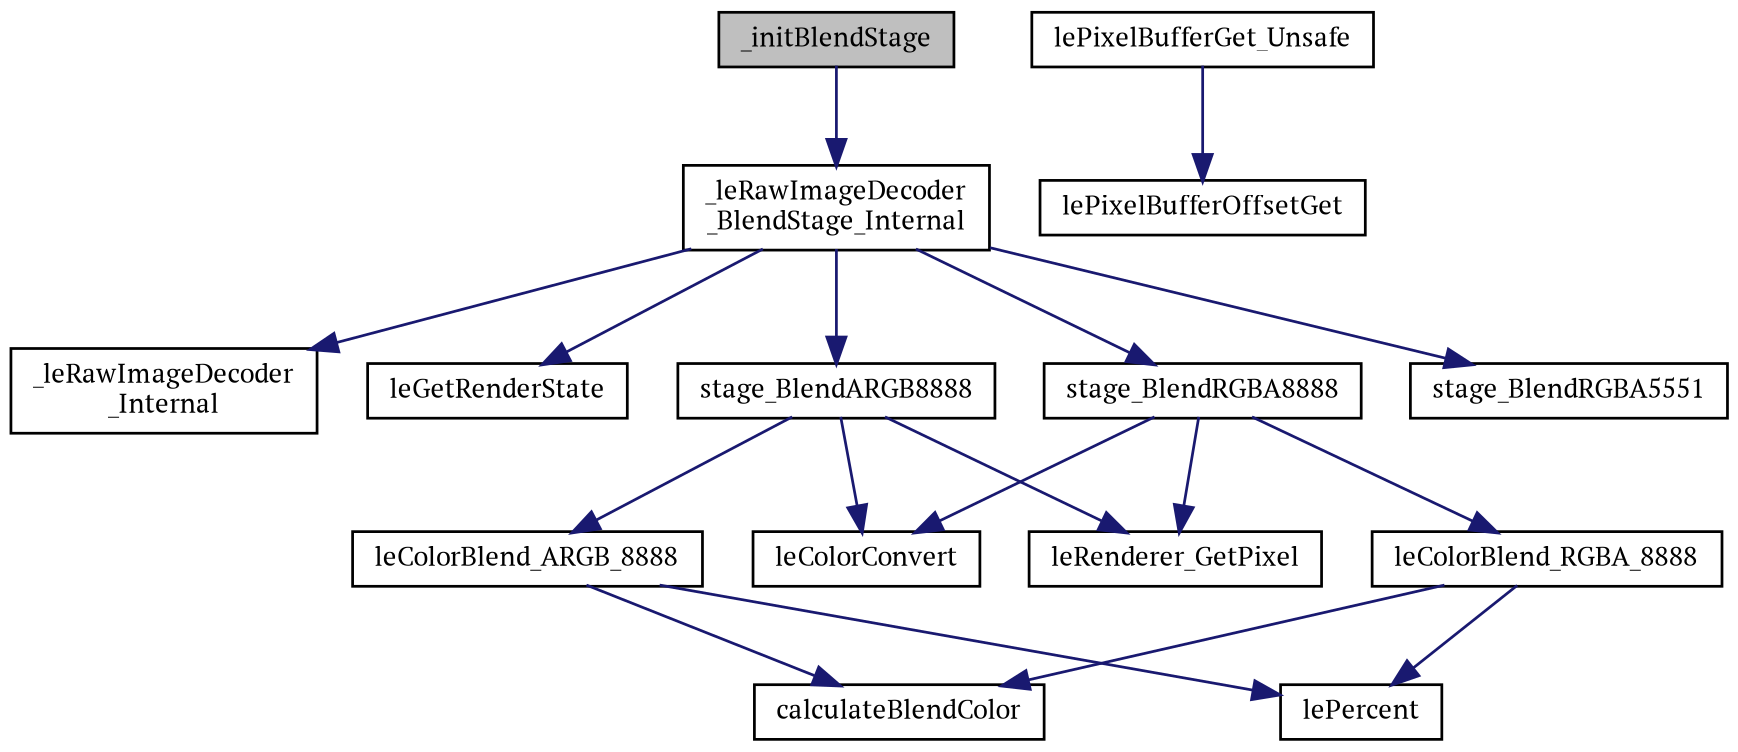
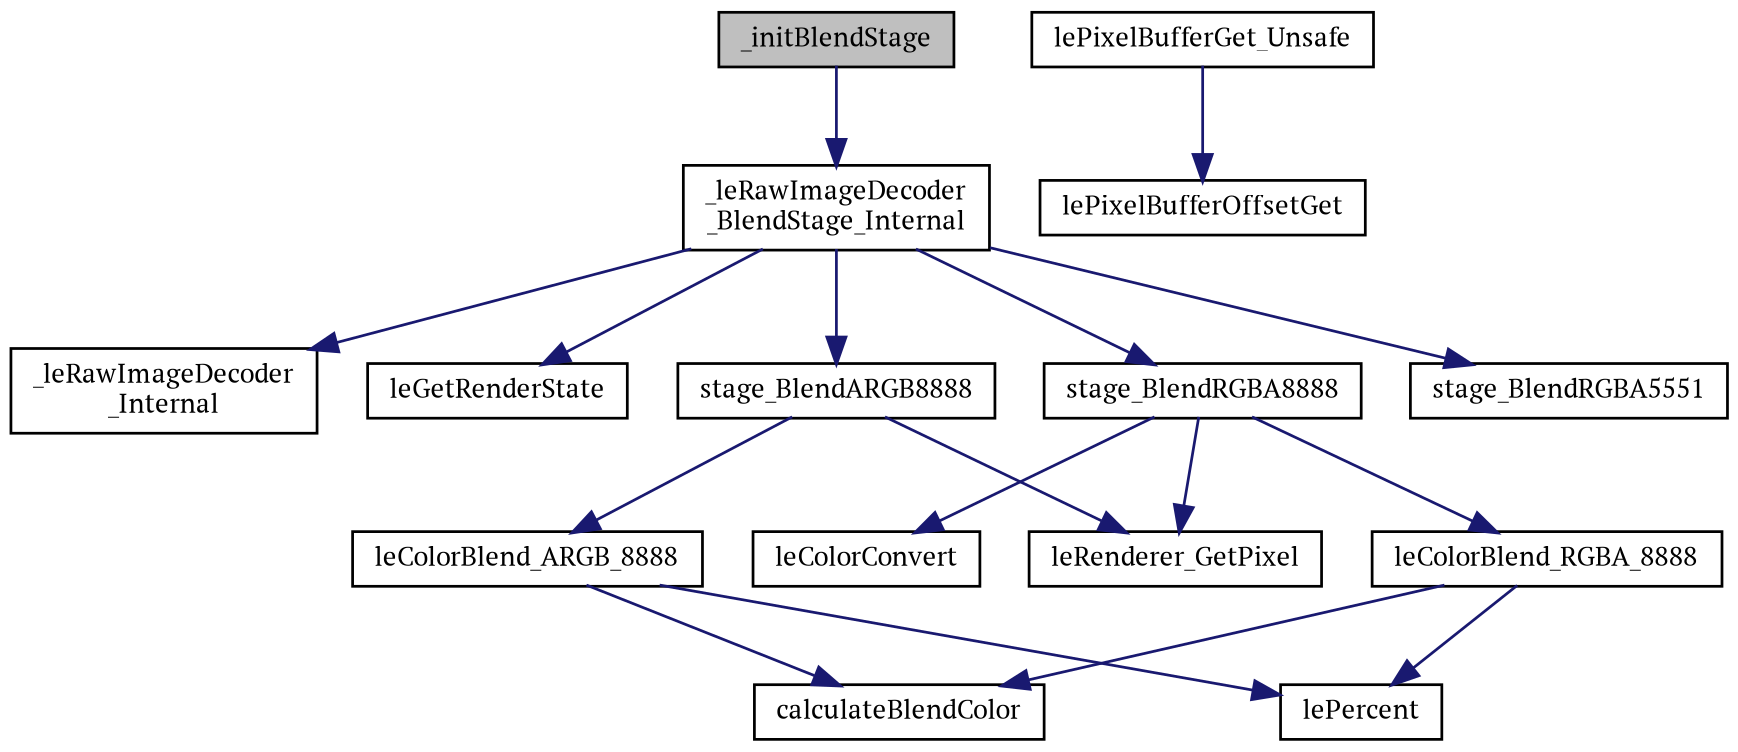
edge "stage_BlendARGB8888" -> "leColorConvert": removed
